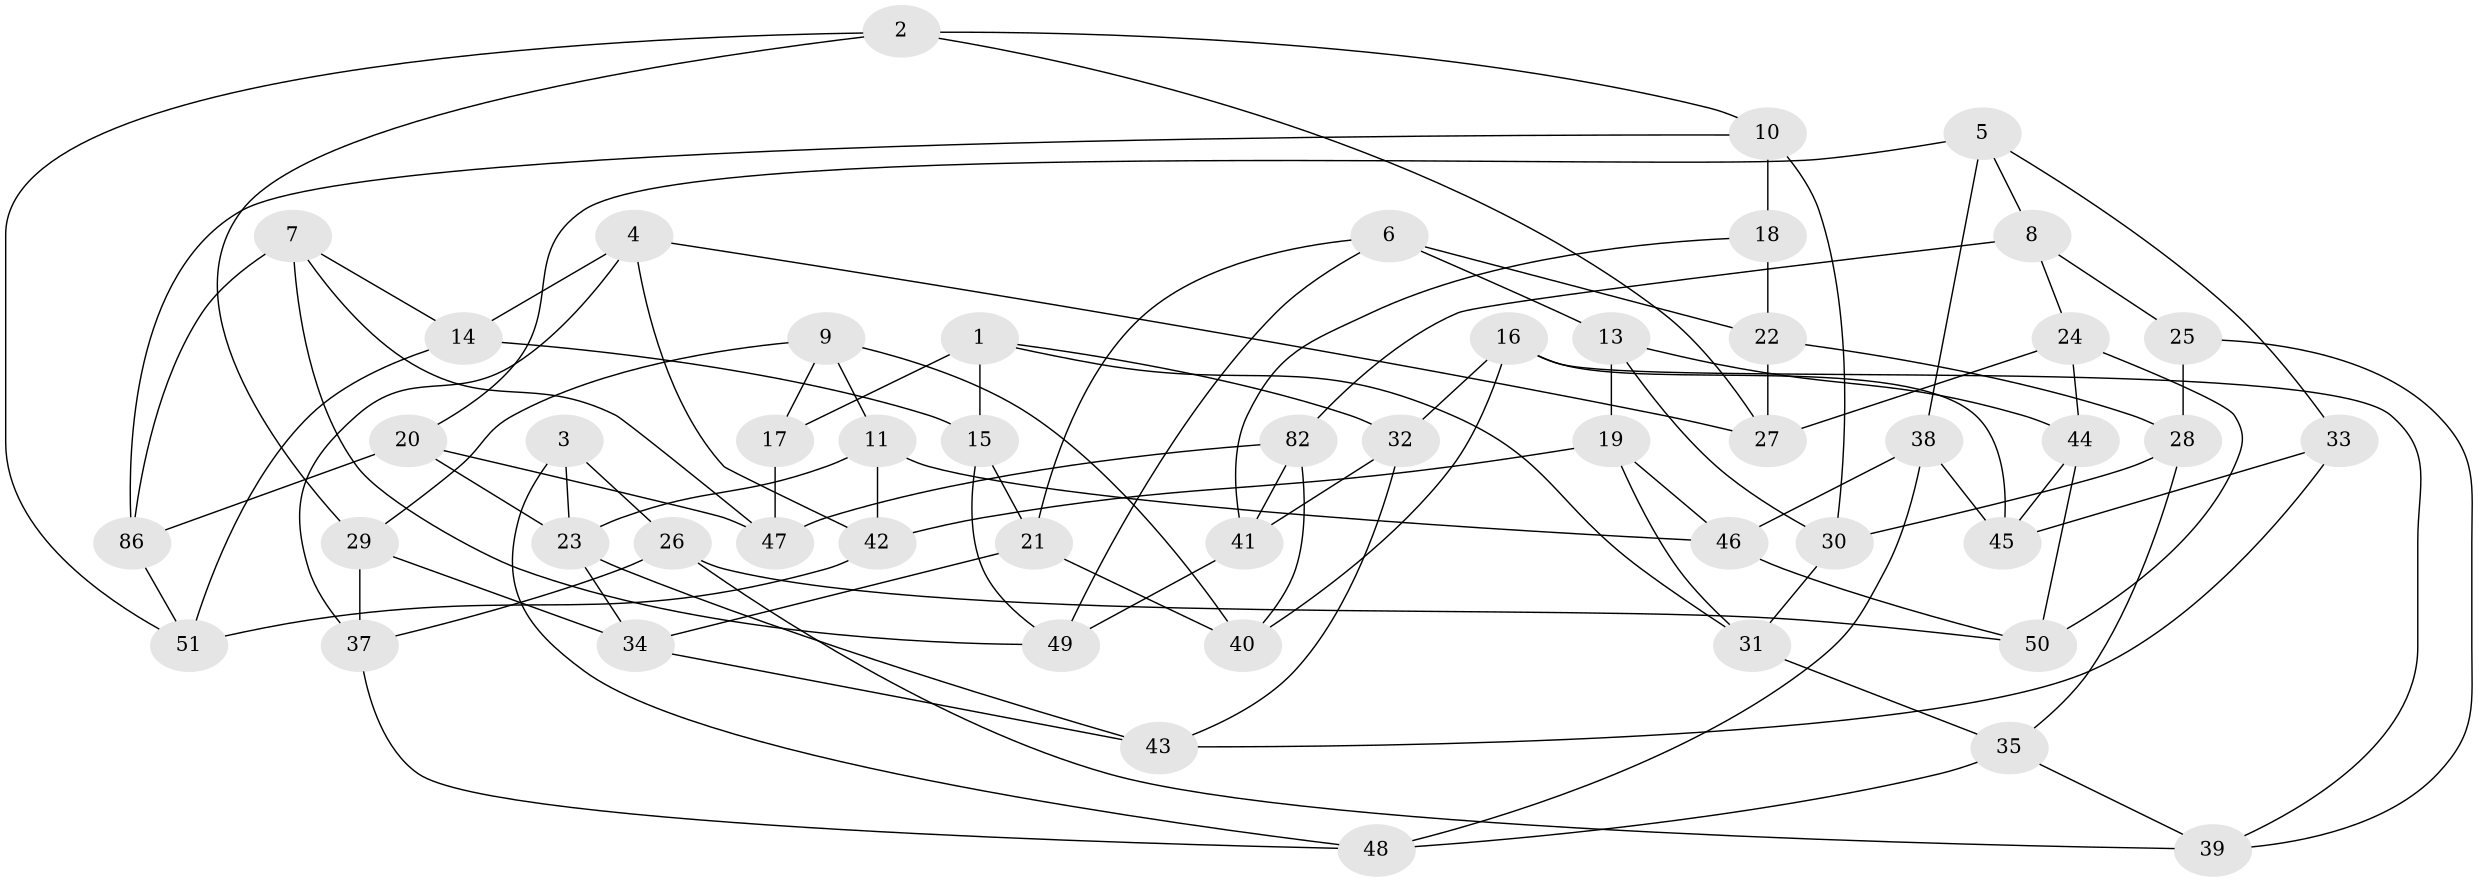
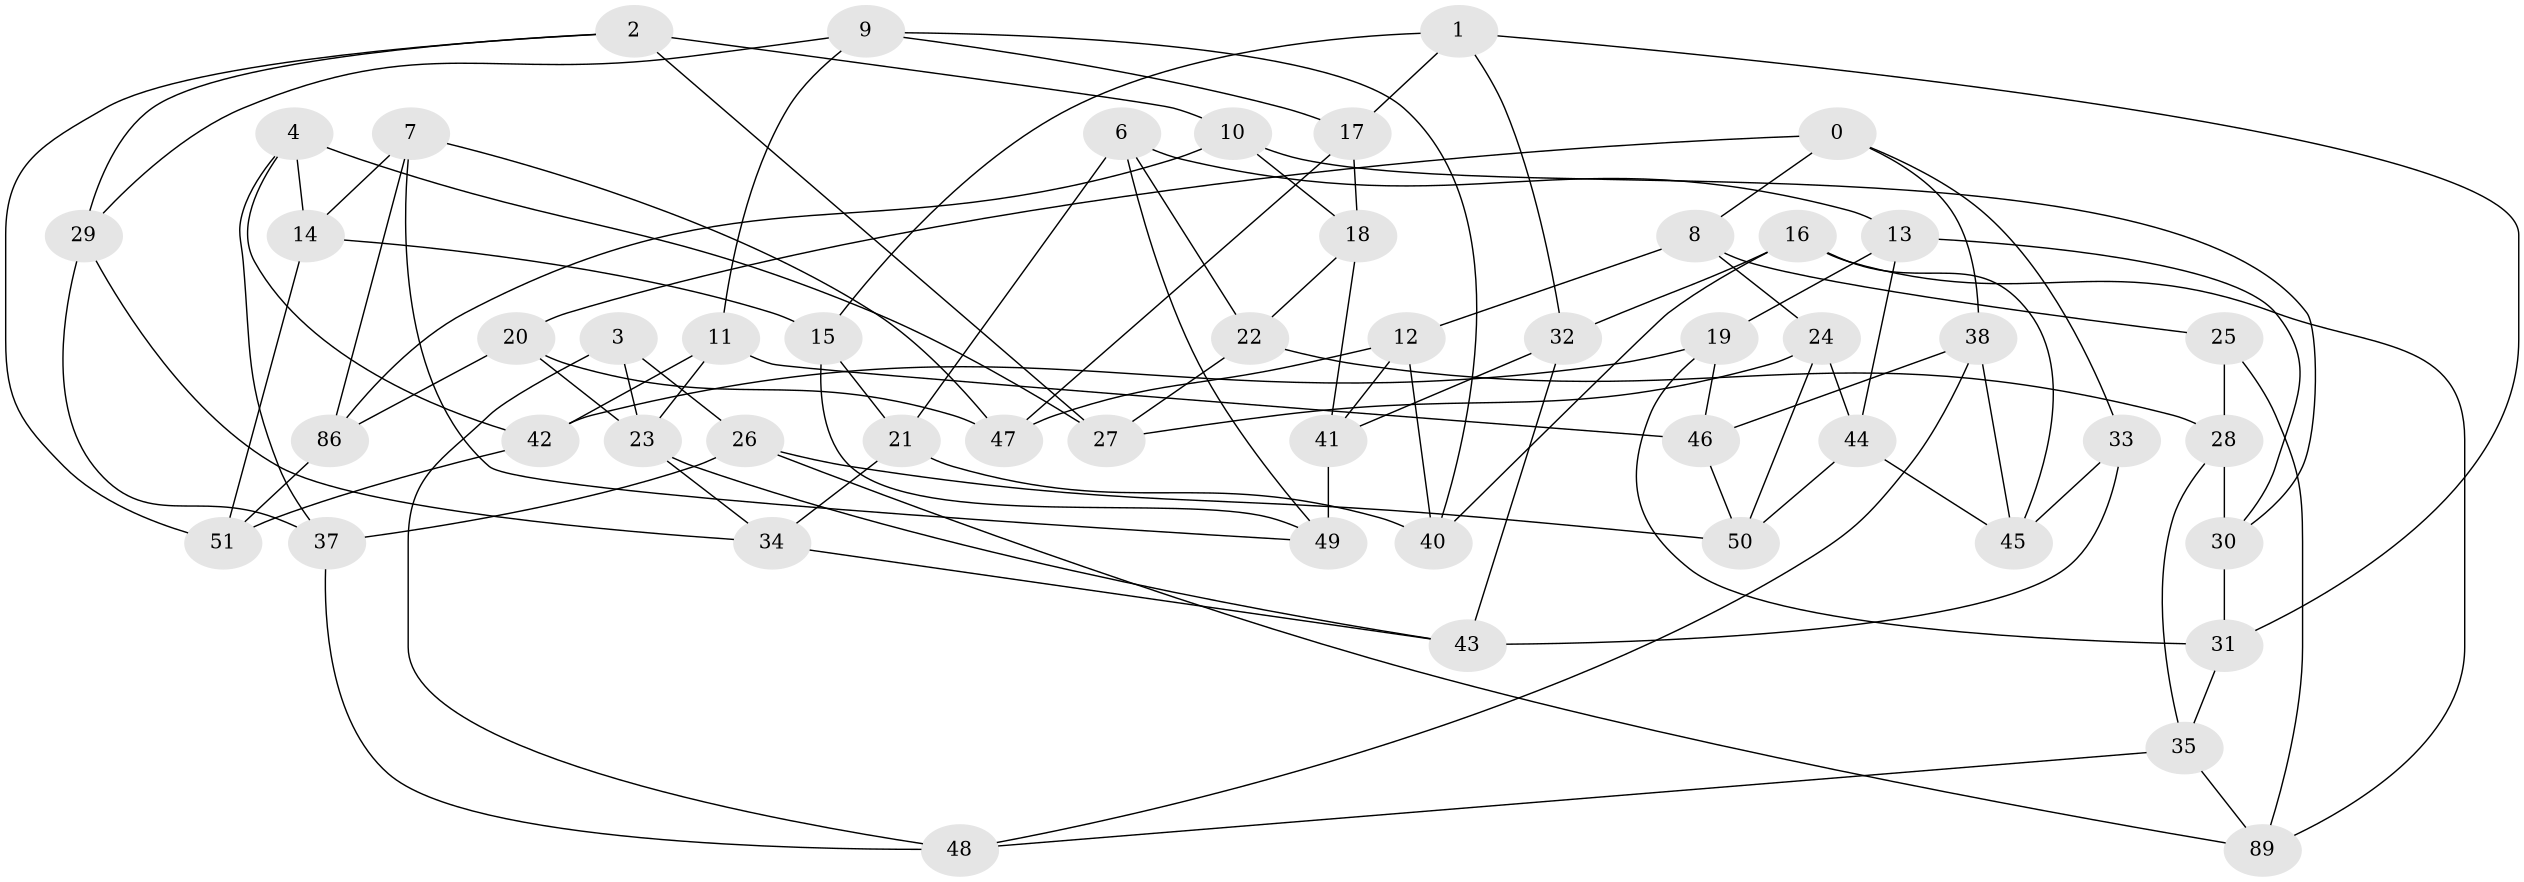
node "5": label "5" -> "0"
edge "17" -- "18": added
node "82": label "82" -> "12"
node "39": label "39" -> "89"
